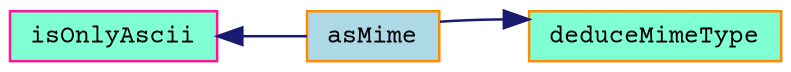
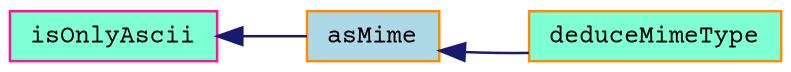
edge "asMime" -> "deduceMimeType": reversed
